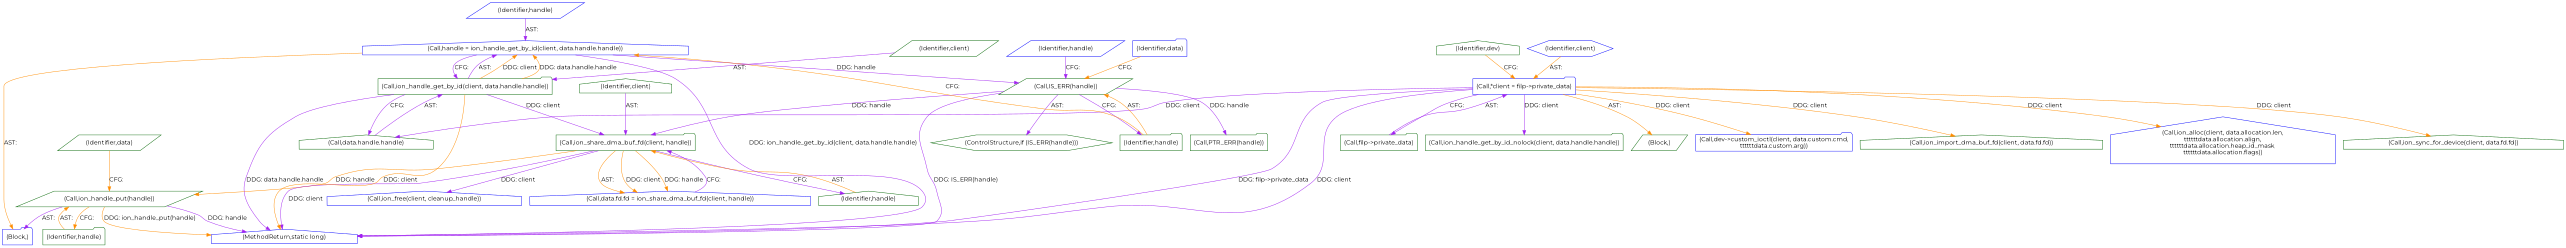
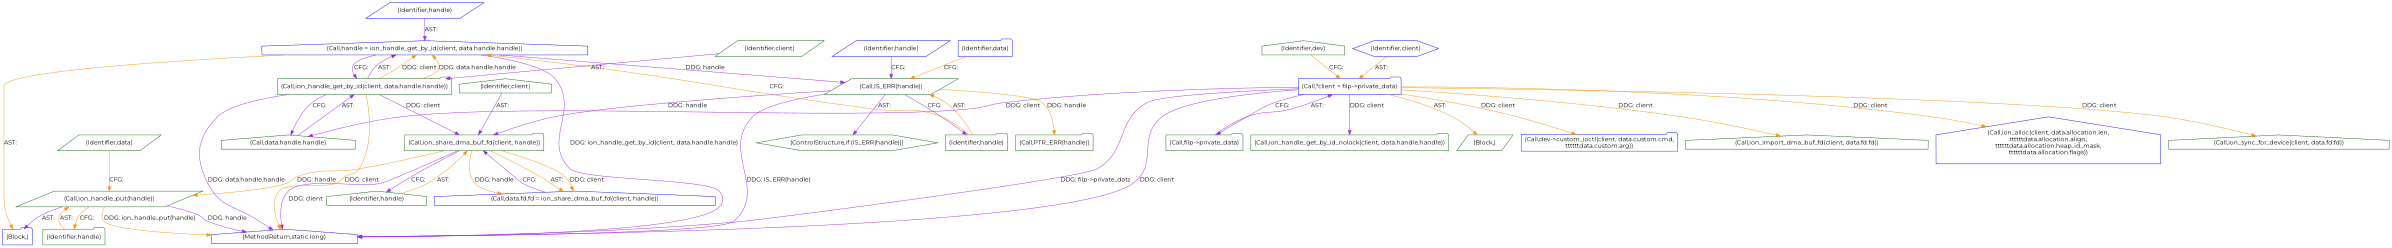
edge "(Call,IS_ERR(handle))" -> "(Call,PTR_ERR(handle))": color purple -> darkorange
node "(Call,ion_free(client, cleanup_handle))": removed
